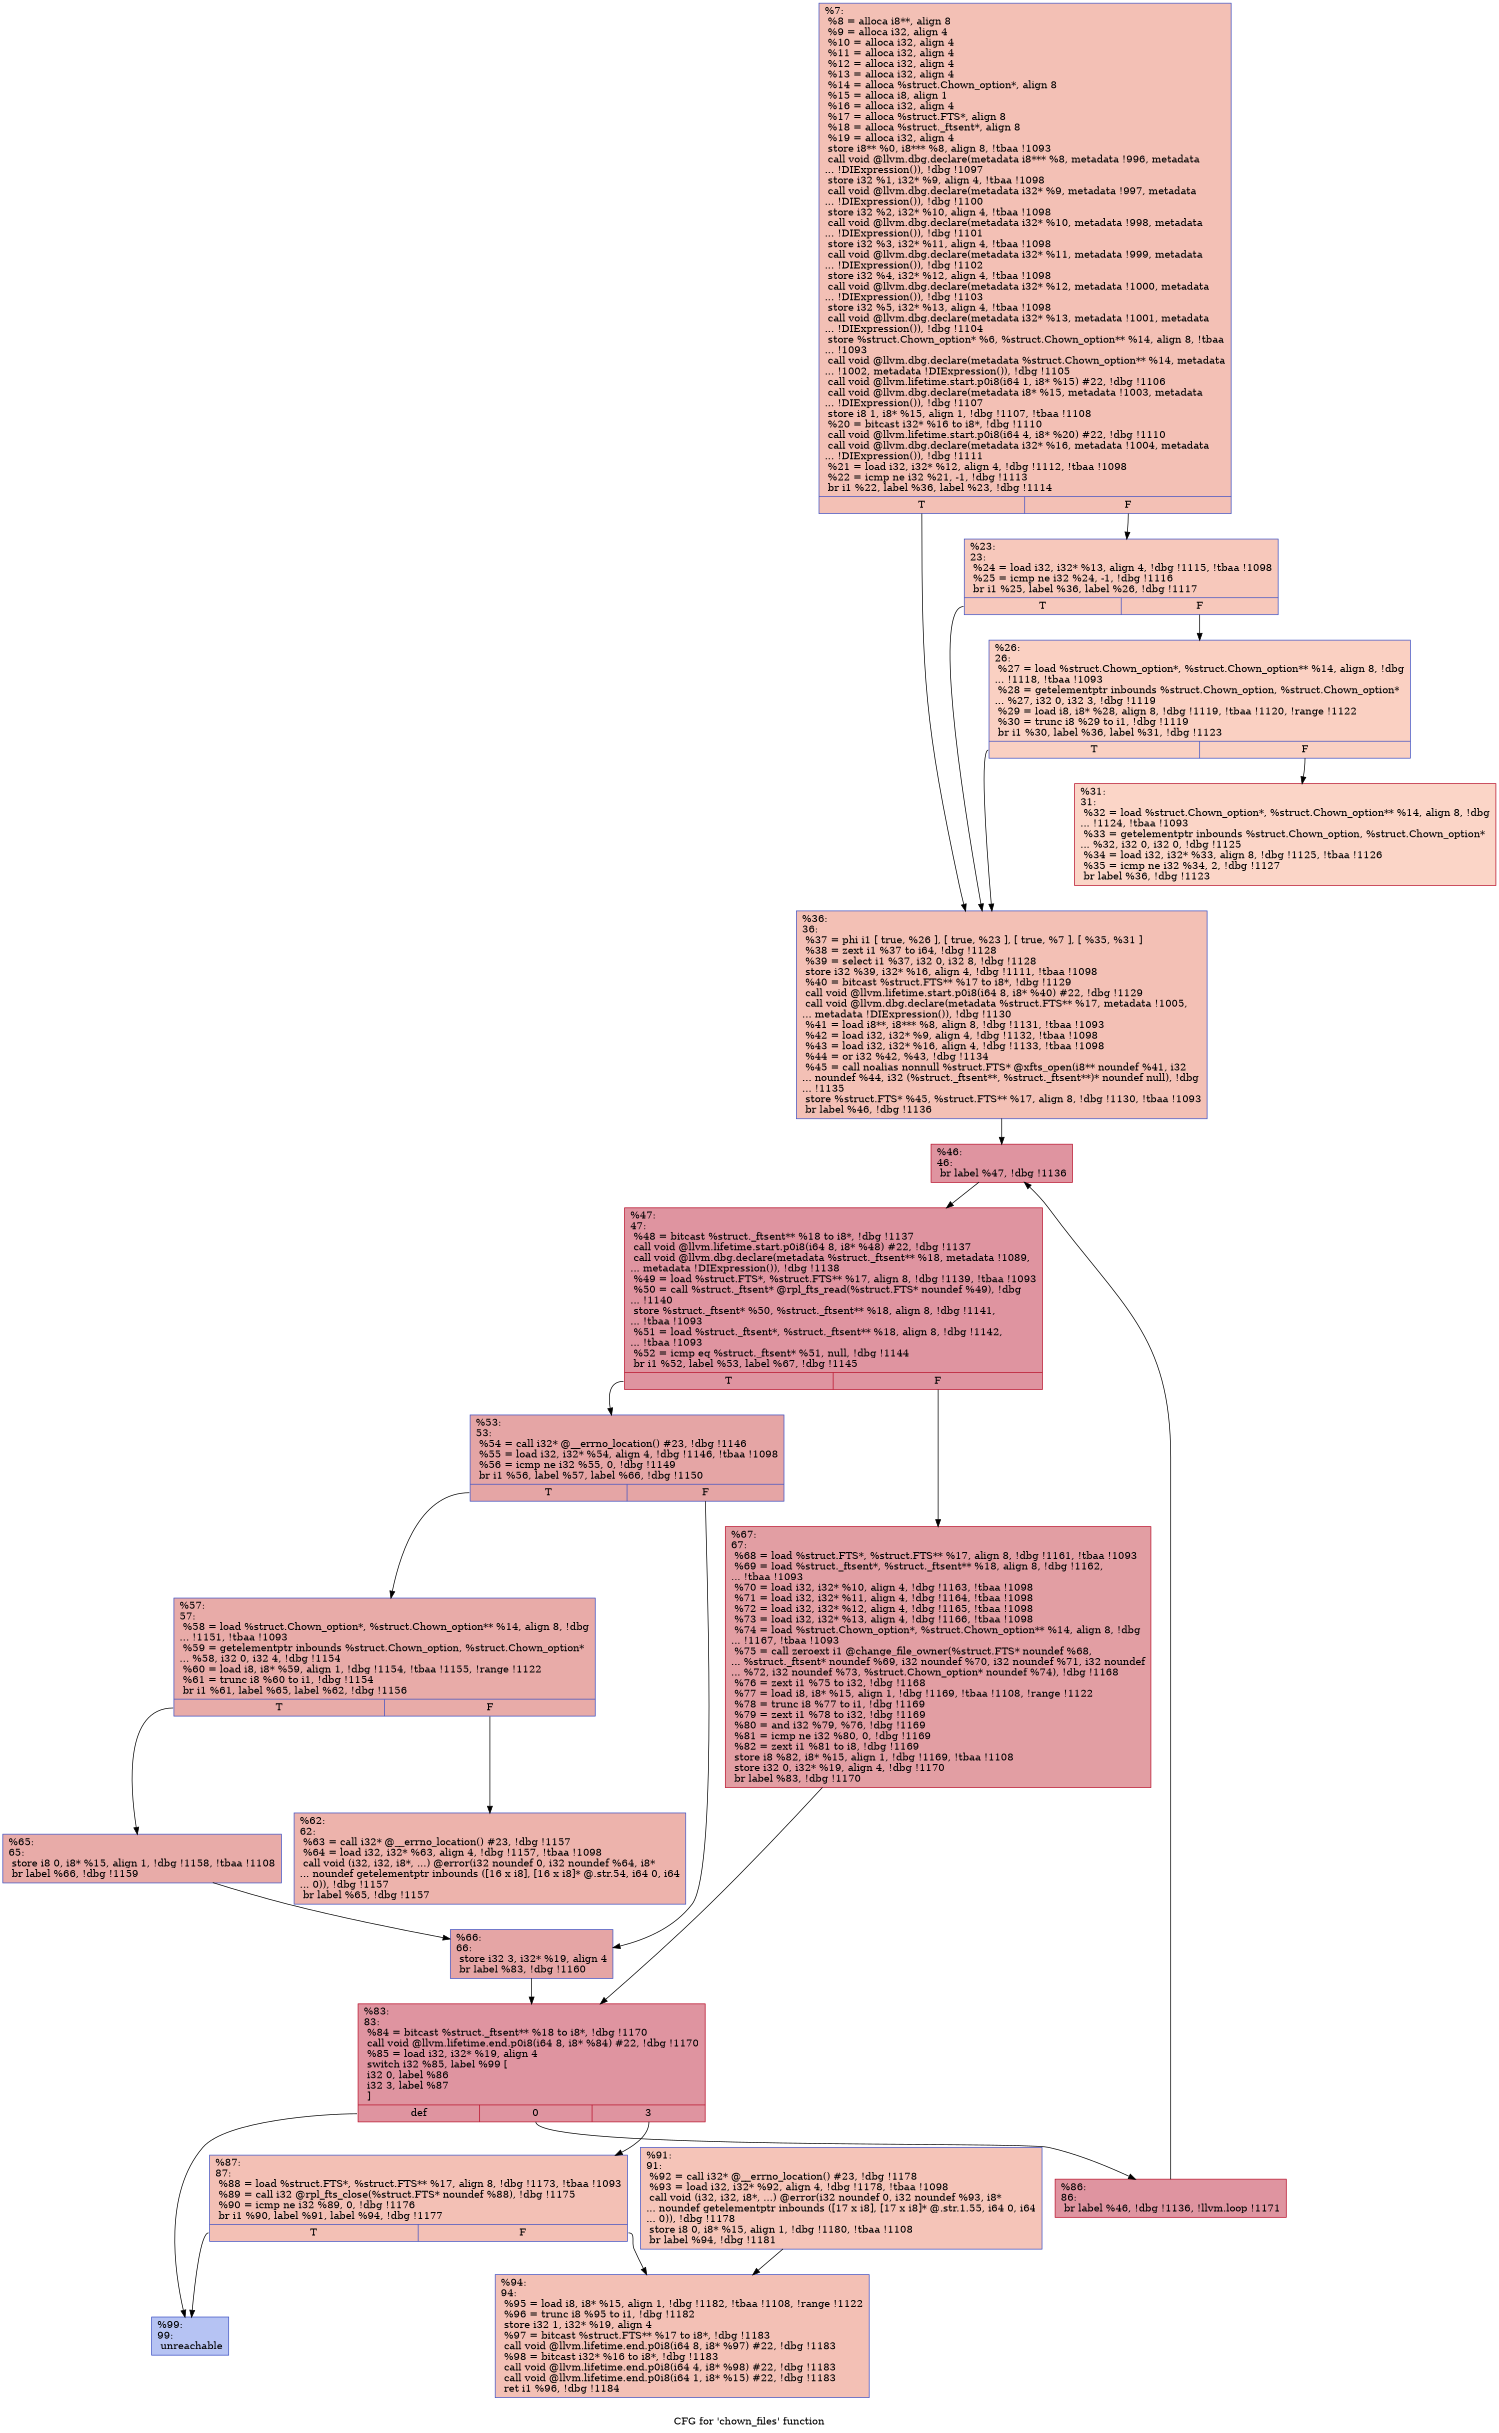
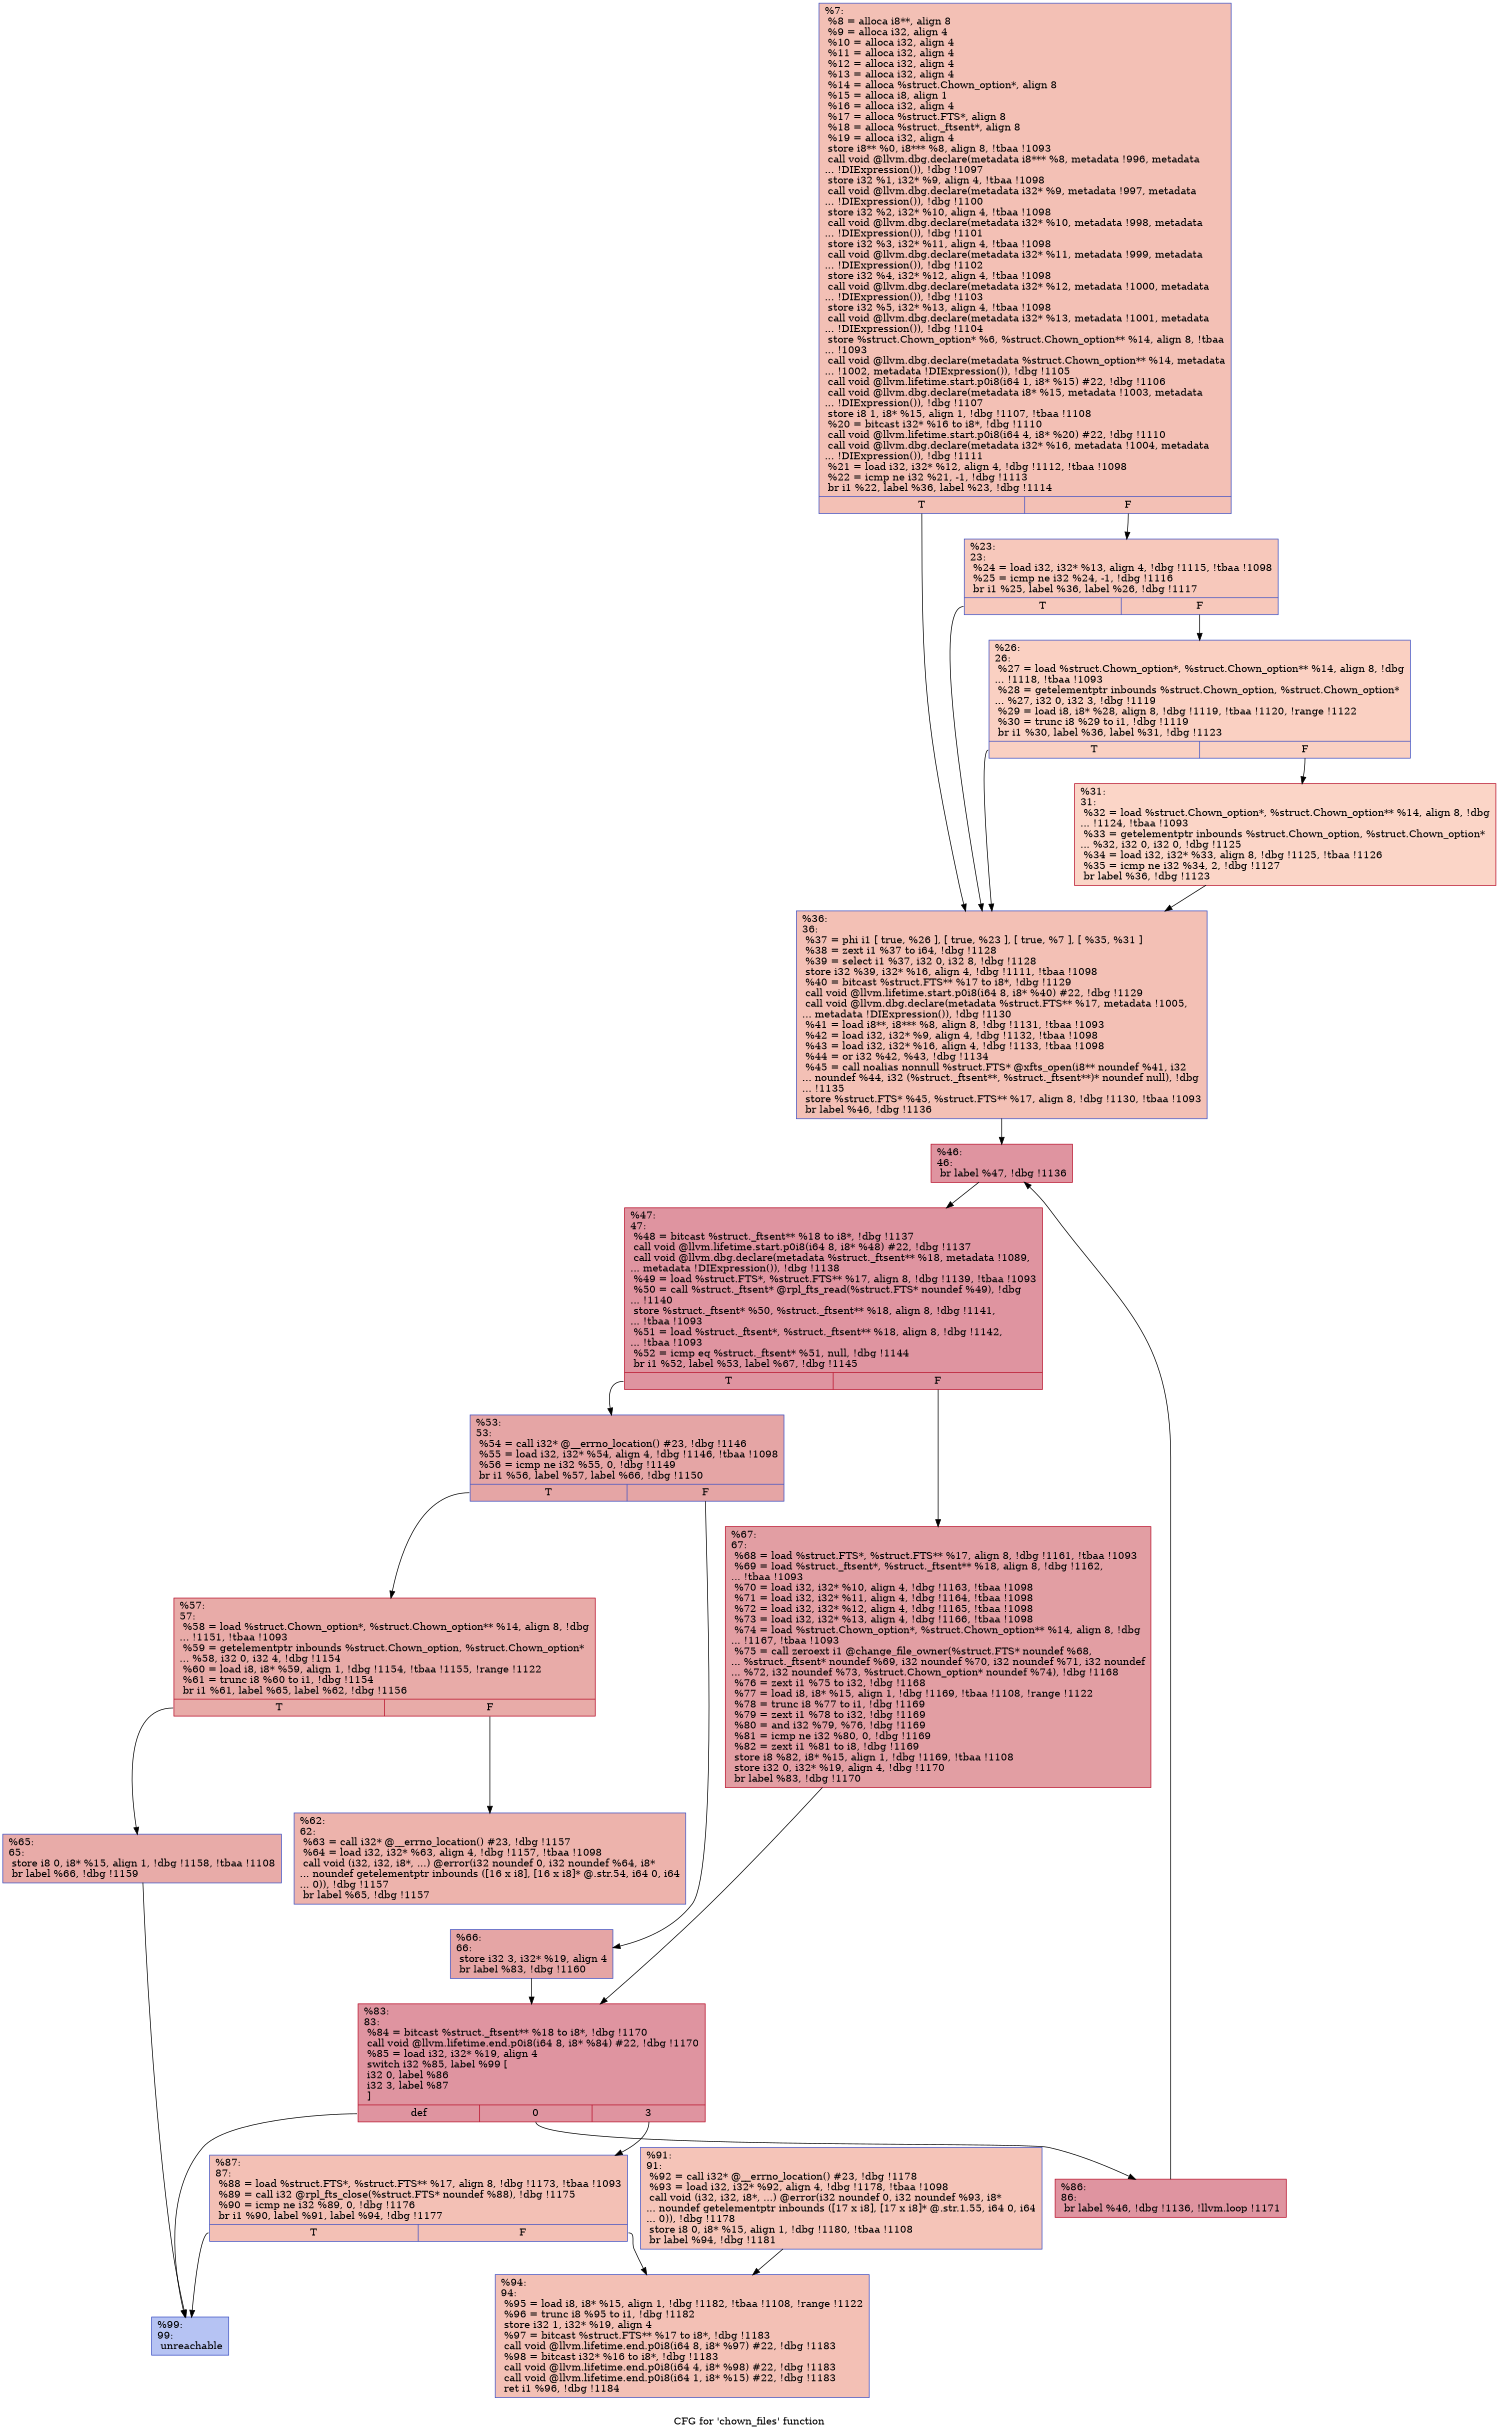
edge "%31:" -> "%36:": added
node "%57:": color #3d50c3ff -> #b70d28ff
edge "%65:" -> "%66:": now "%65:" -> "%99:"
